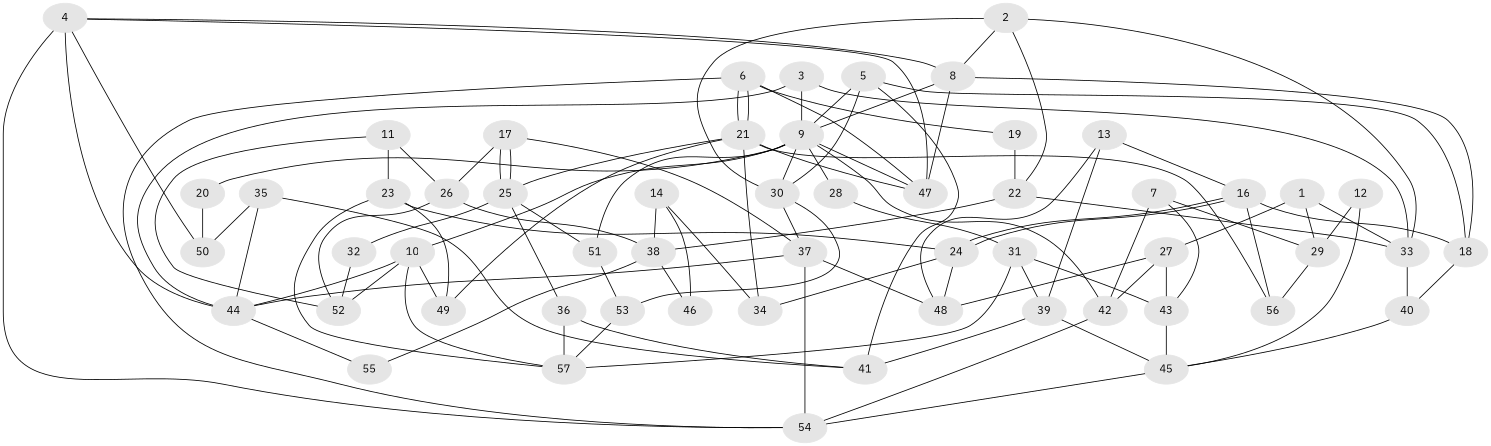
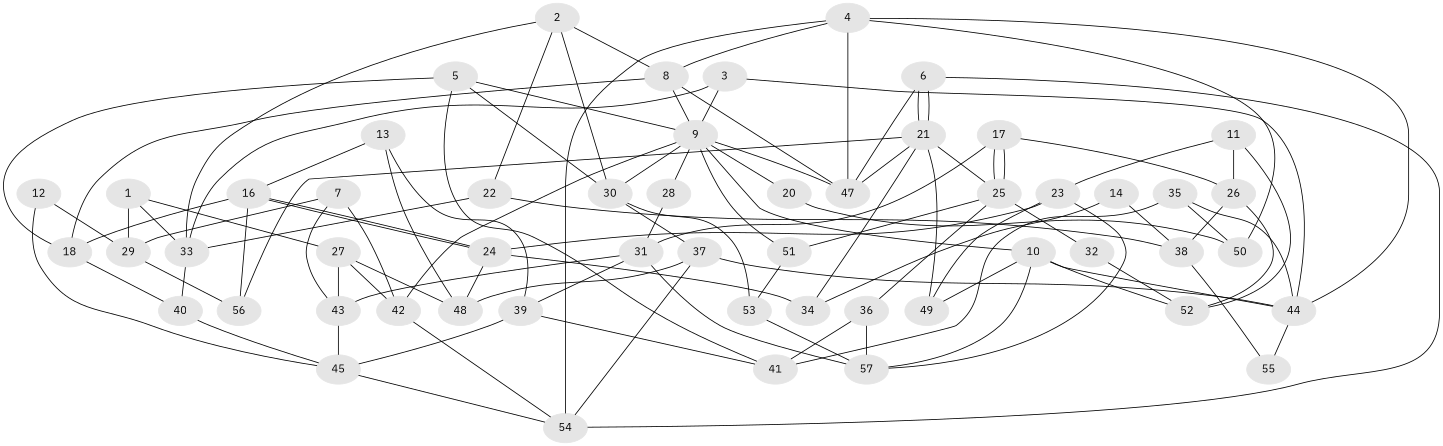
node "19": removed
edge "17" -- "37": now "17" -- "31"
node "46": removed
